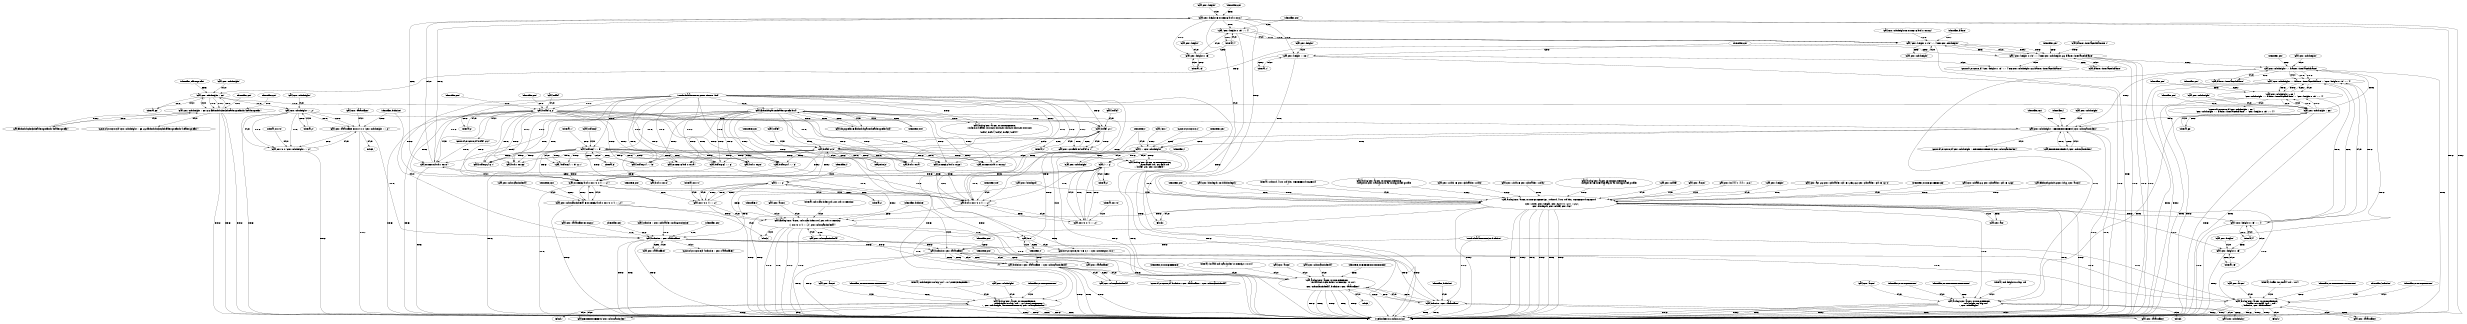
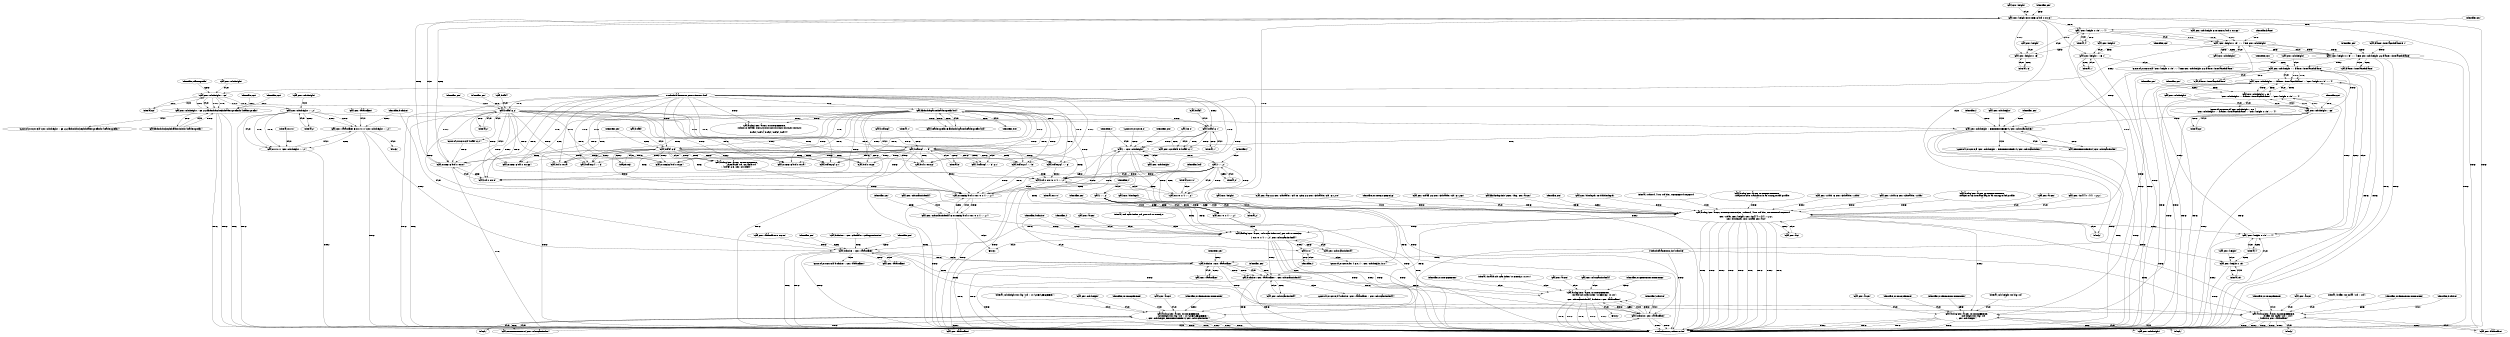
node "(Call,ff_dnxhd_check_header_prefix_hr(header_prefix))": label "(Call,ff_dnxhd_check_header_prefix_hr(header_prefix))" -> "(Call,ff_dnxhd_check_header_init_hr(header_prefix))"
node "(Call,idsp_prefix = ff_dnxhd_parse_header_prefix(buf))": label "(Call,idsp_prefix = ff_dnxhd_parse_header_prefix(buf))" -> "(Call,header_prefix = ff_dnxhd_parse_header_prefix(buf))"
edge "(Call,ff_dnxhd_parse_header_prefix(buf))" -> "(Call,AV_RB16(buf + 0x18))": added, label "DDG:"
edge "(Call,ff_dnxhd_parse_header_prefix(buf))" -> "(Call,AV_RB16(old + 0x16c))": label "DDG: " -> "CFG: "
node "(Call,ctx->mbaff)": removed
edge "(Call,AV_RB32(buf + 0x170 + (i << 2)))" -> "(Call,buf + 0x170 + (i << 2))": now "(Call,AV_RB32(buf + 0x170 + (i << 2)))" -> "(Call,i < ctx->mb_height)"
